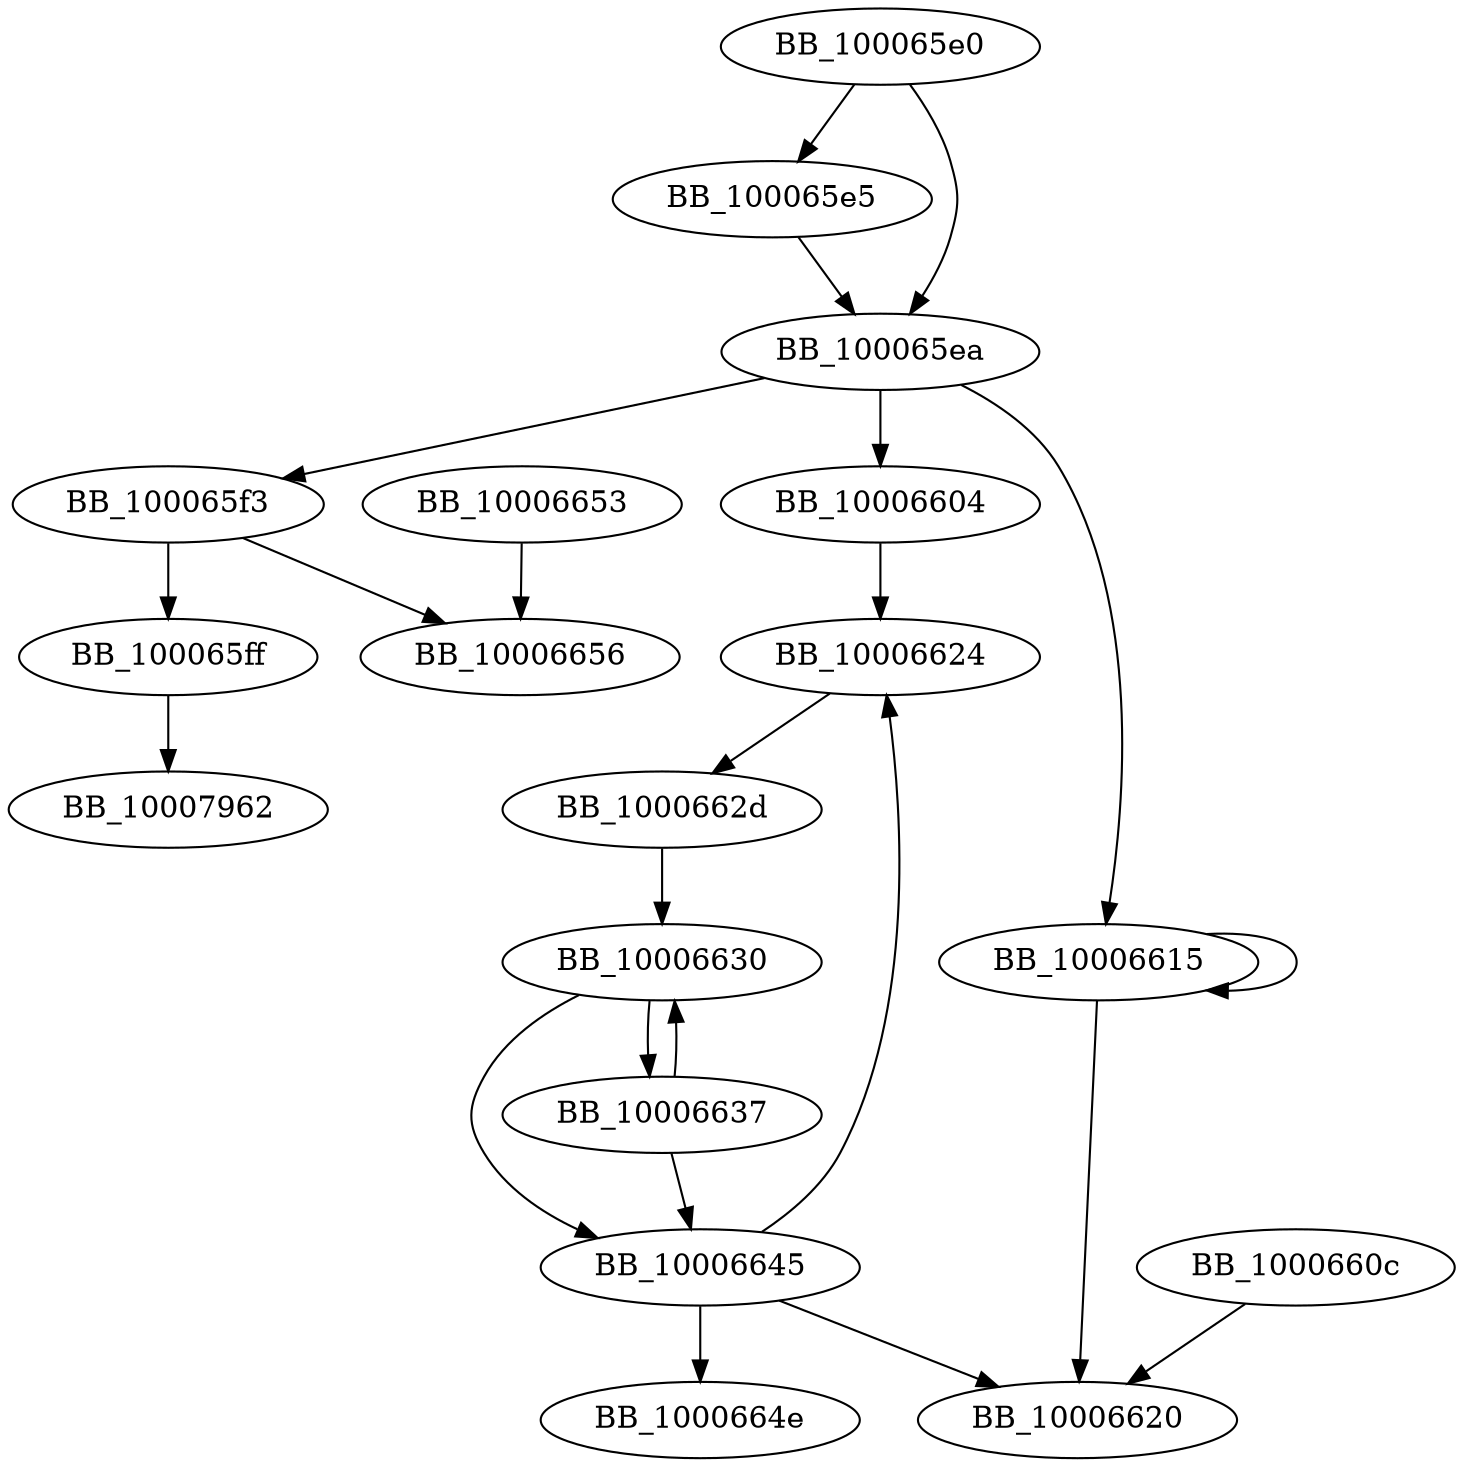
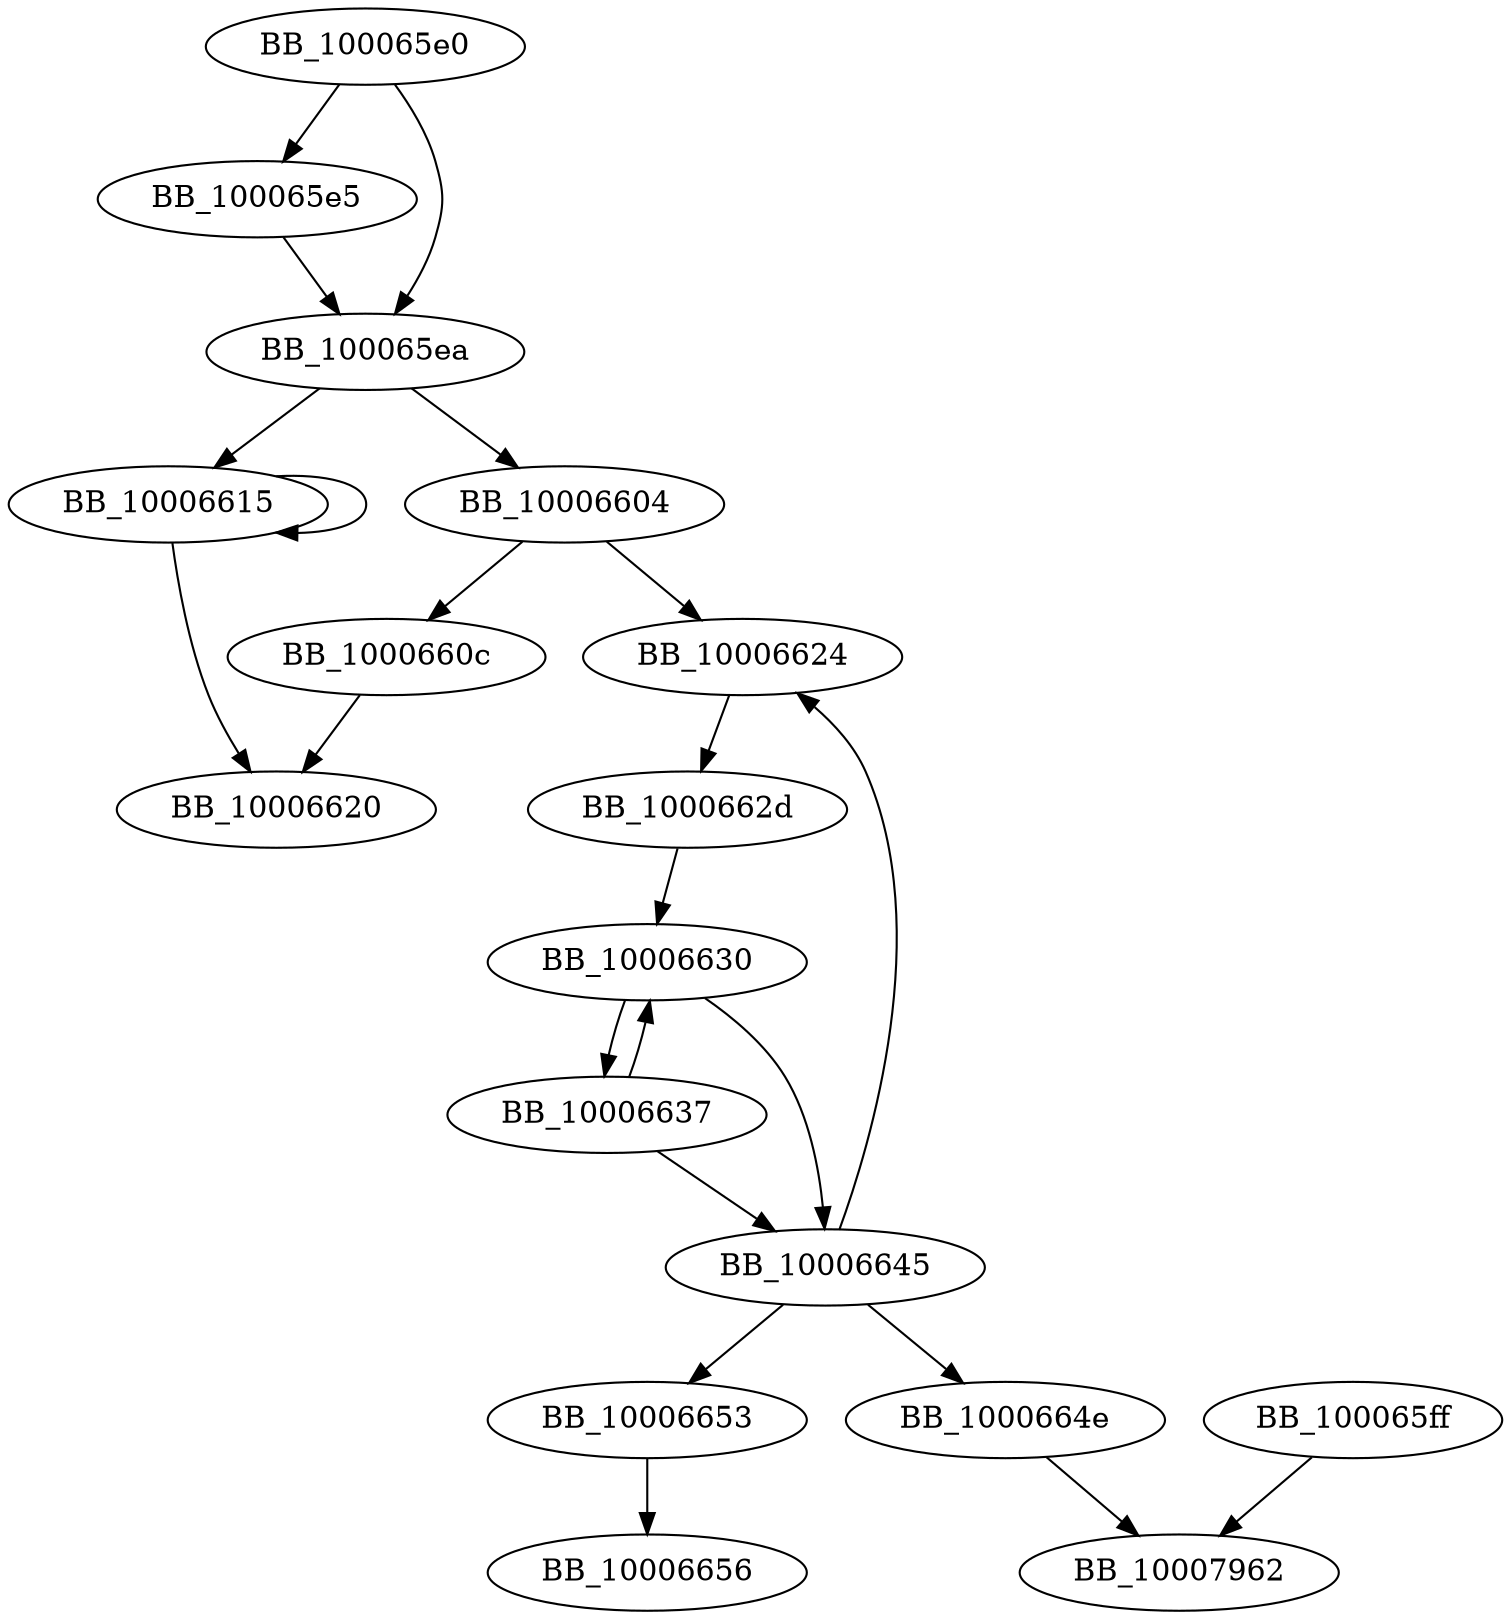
node "BB_100065f3": removed
edge "BB_10006604" -> "BB_1000660c": added
edge "BB_10006645" -> "BB_10006620": now "BB_10006645" -> "BB_10006653"
edge "BB_1000664e" -> "BB_10007962": added
